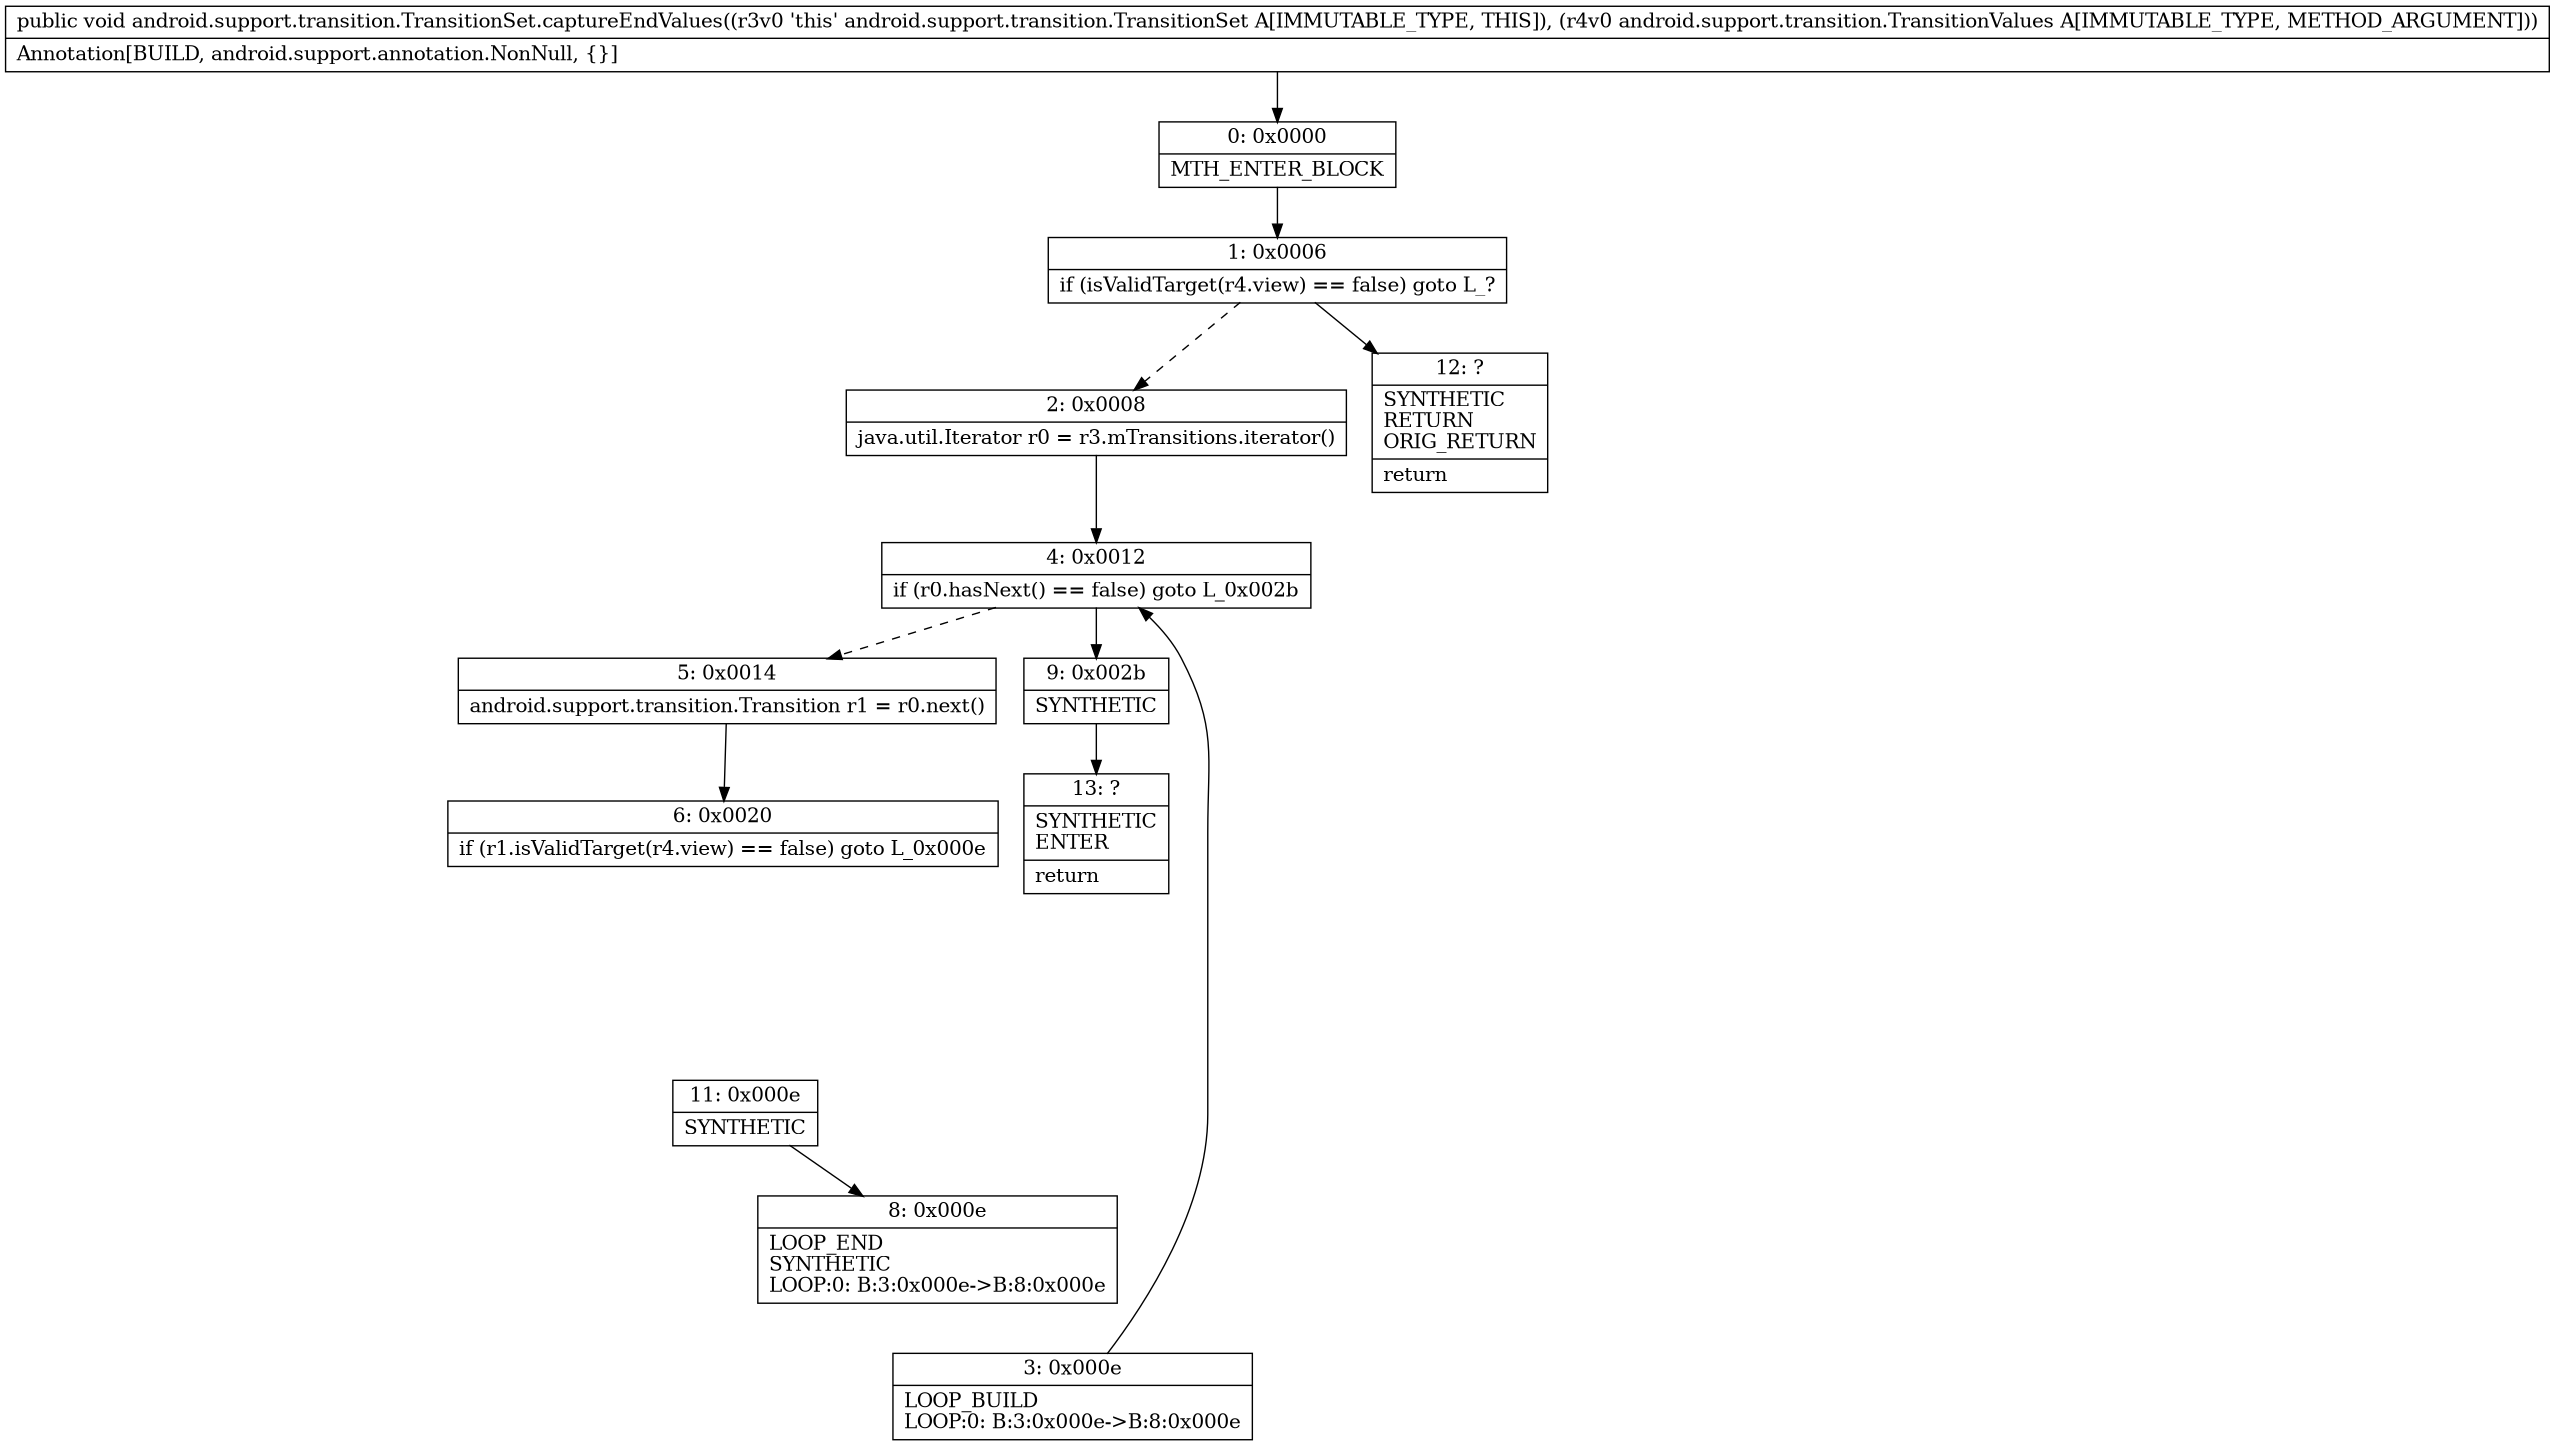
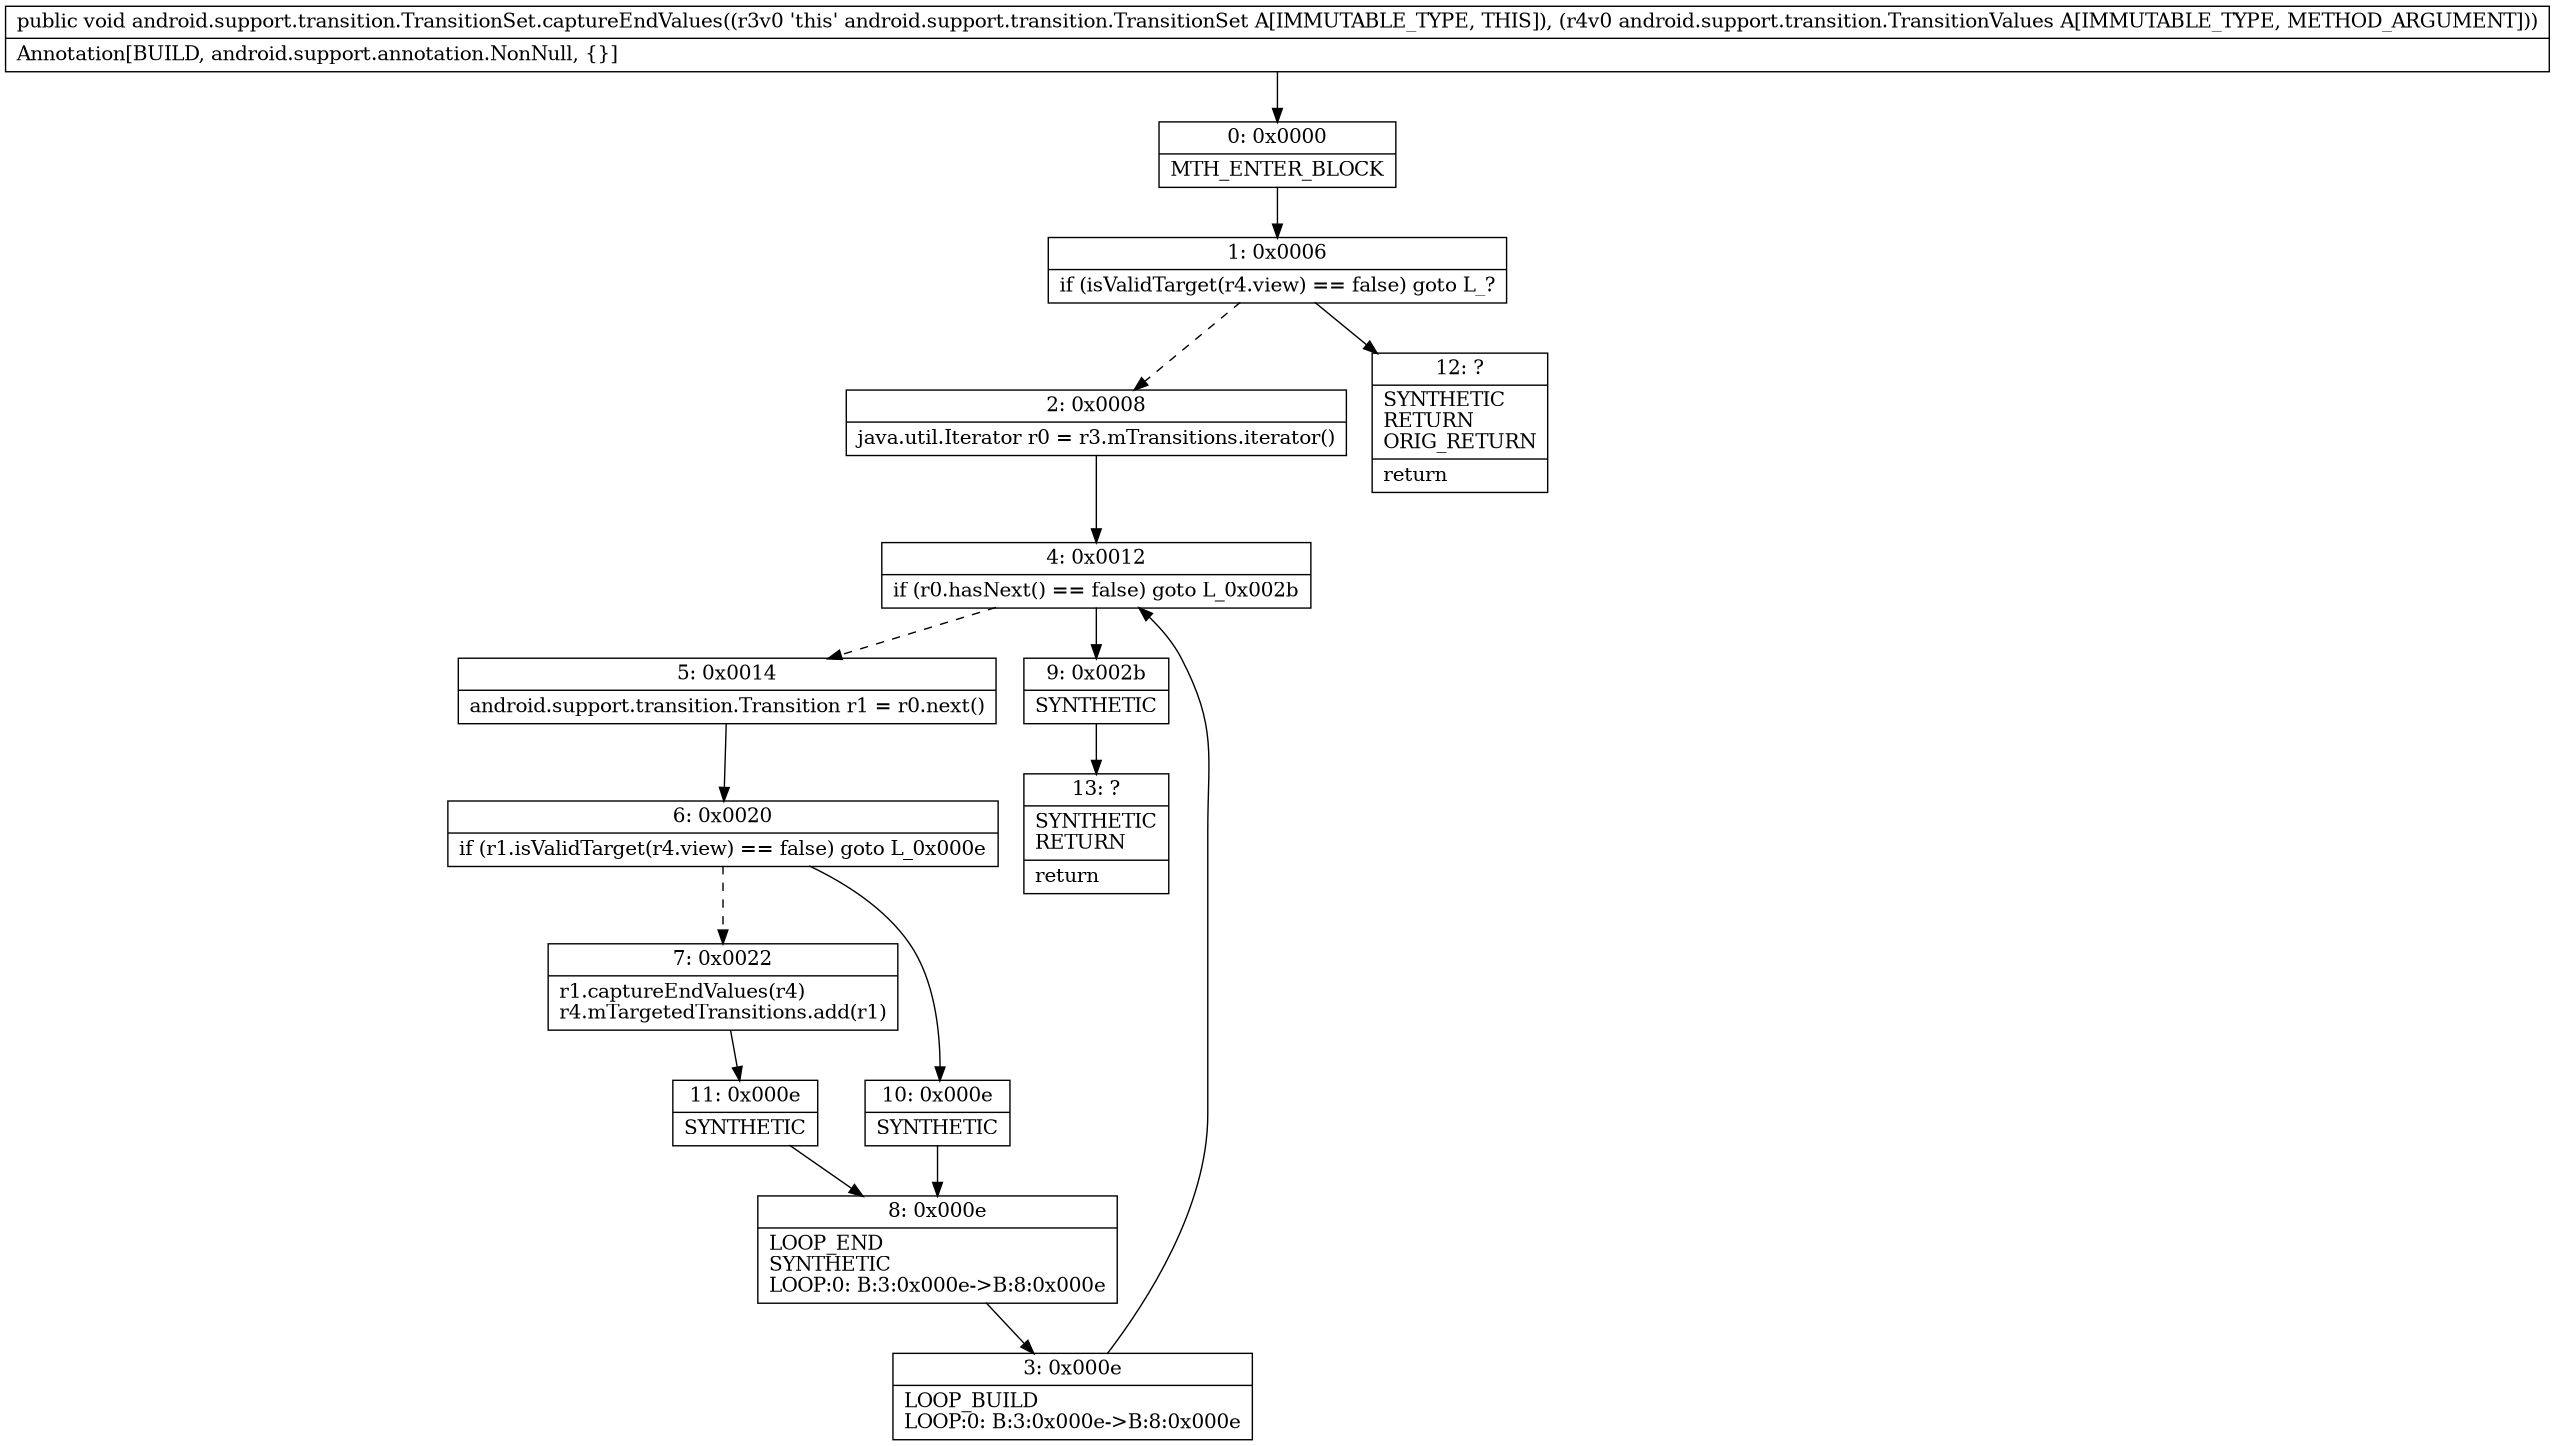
node "13: ?": text "ENTER" -> "RETURN"
node "7: 0x0022": added
node "10: 0x000e": added
edge "8: 0x000e" -> "3: 0x000e": added
